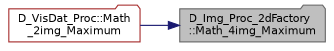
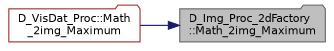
node "D_Img_Proc_2dFactory ::Math_4img_Maximum": label "D_Img_Proc_2dFactory ::Math_4img_Maximum" -> "D_Img_Proc_2dFactory ::Math_2img_Maximum"
